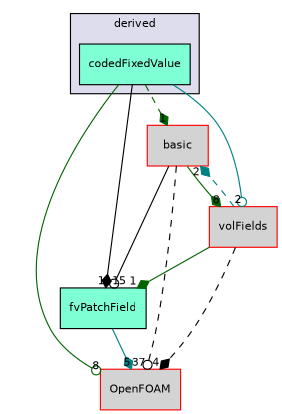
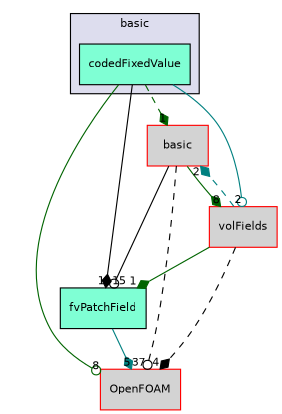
cluster "derived": label "derived" -> "basic"
